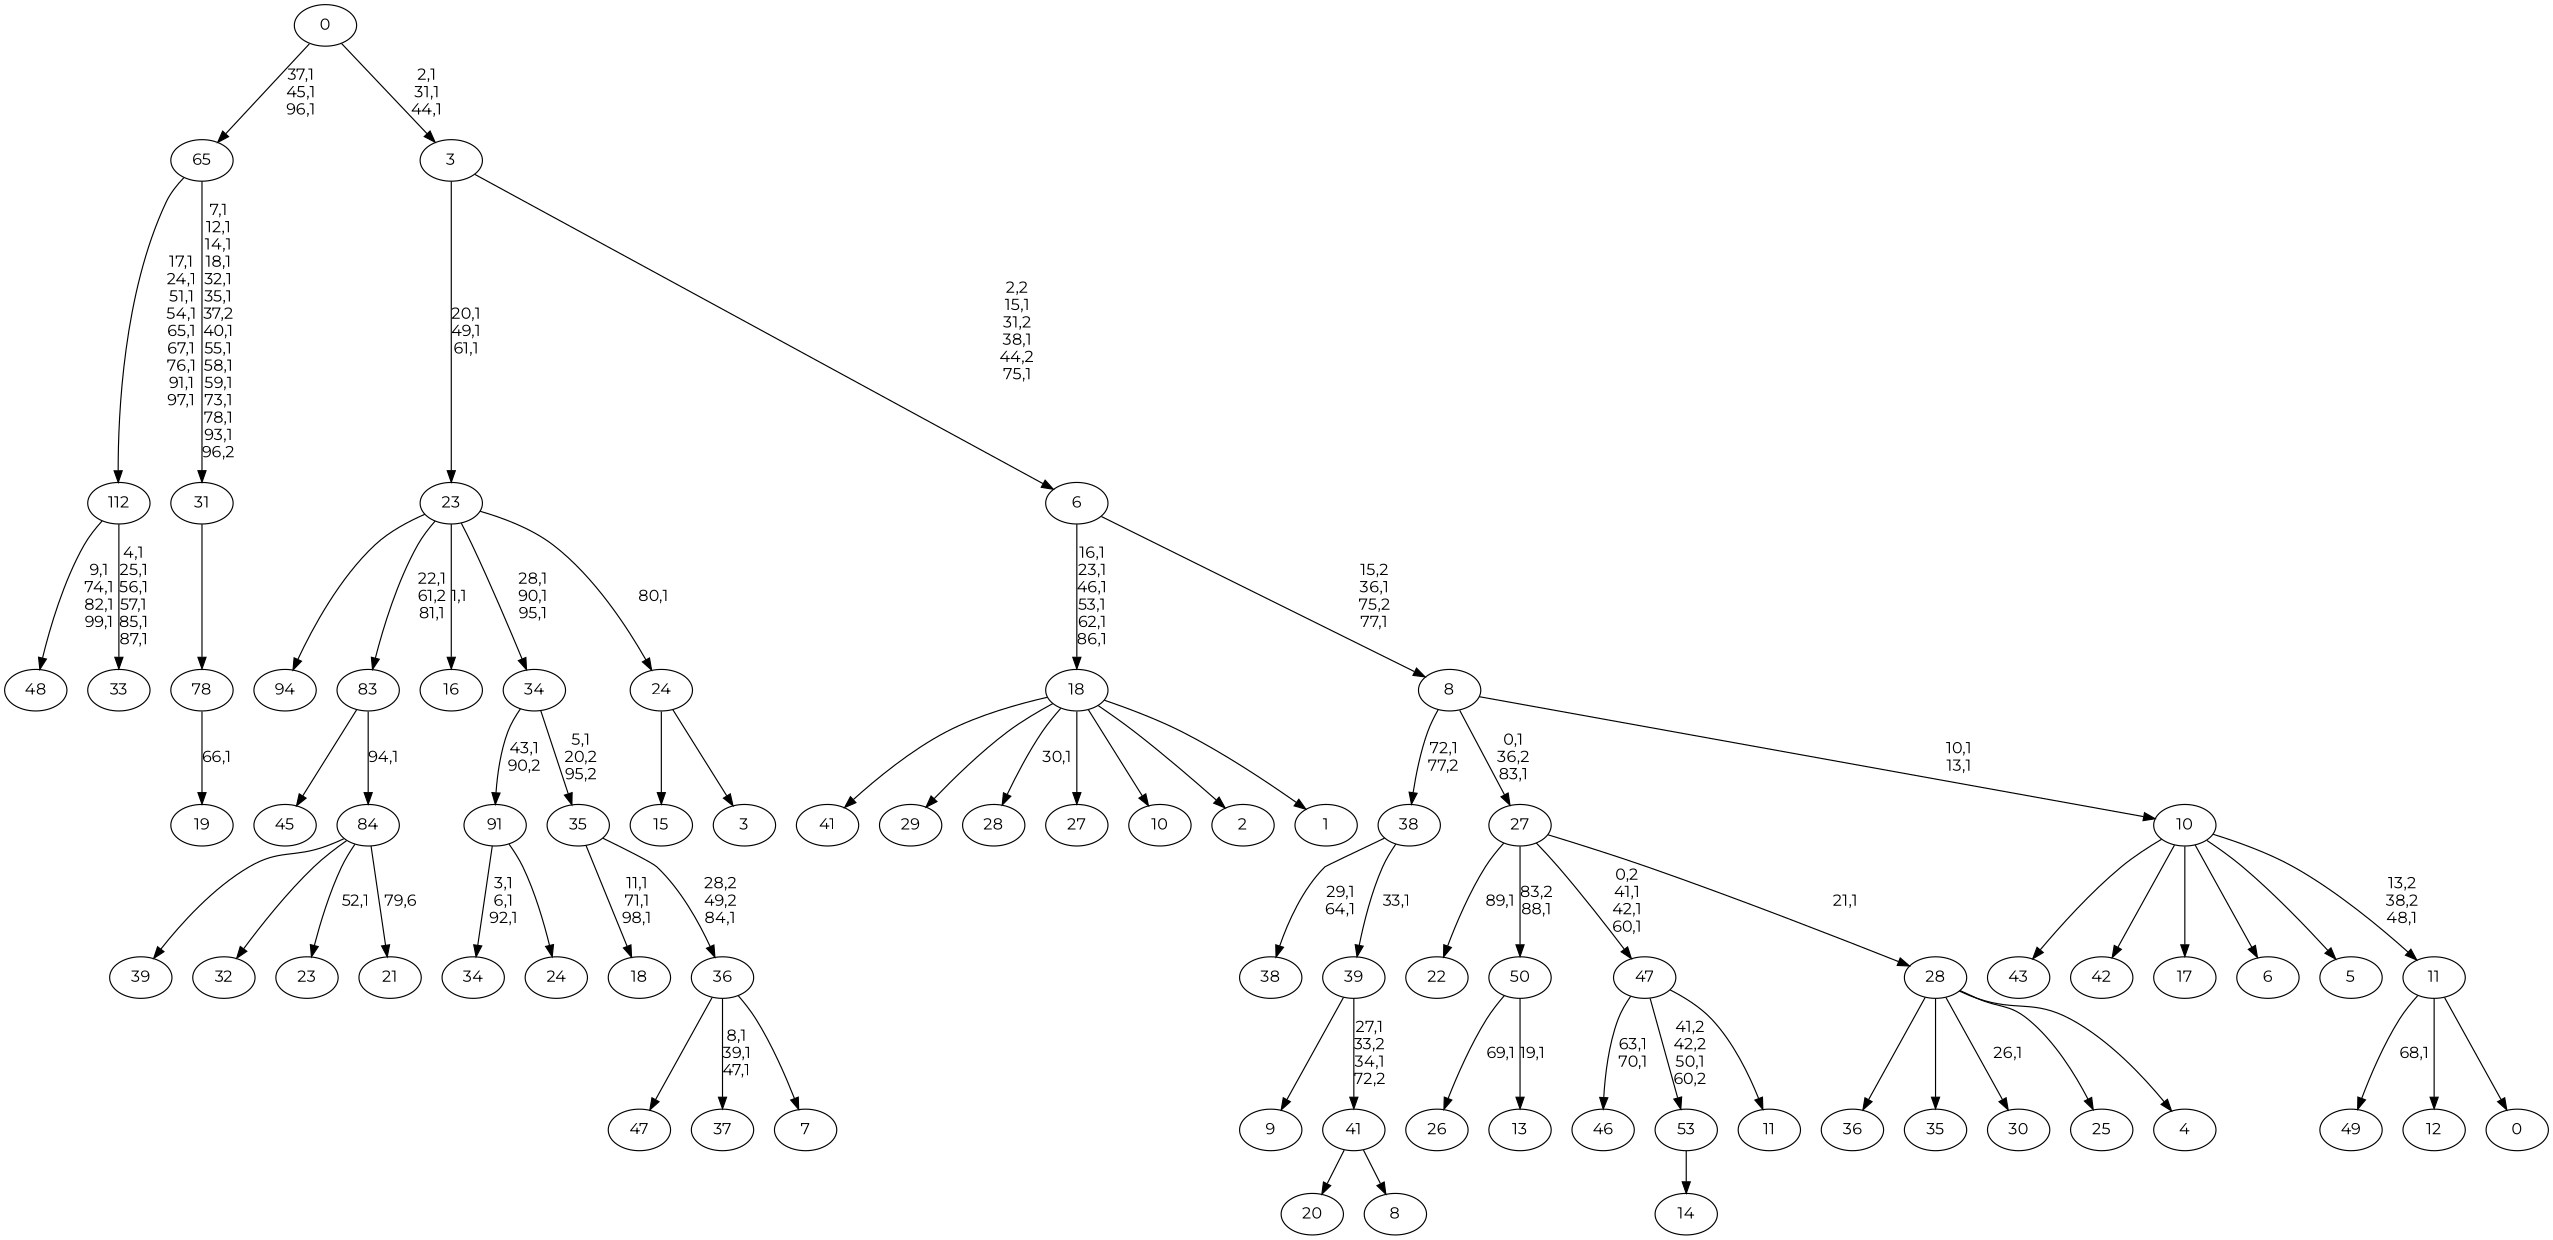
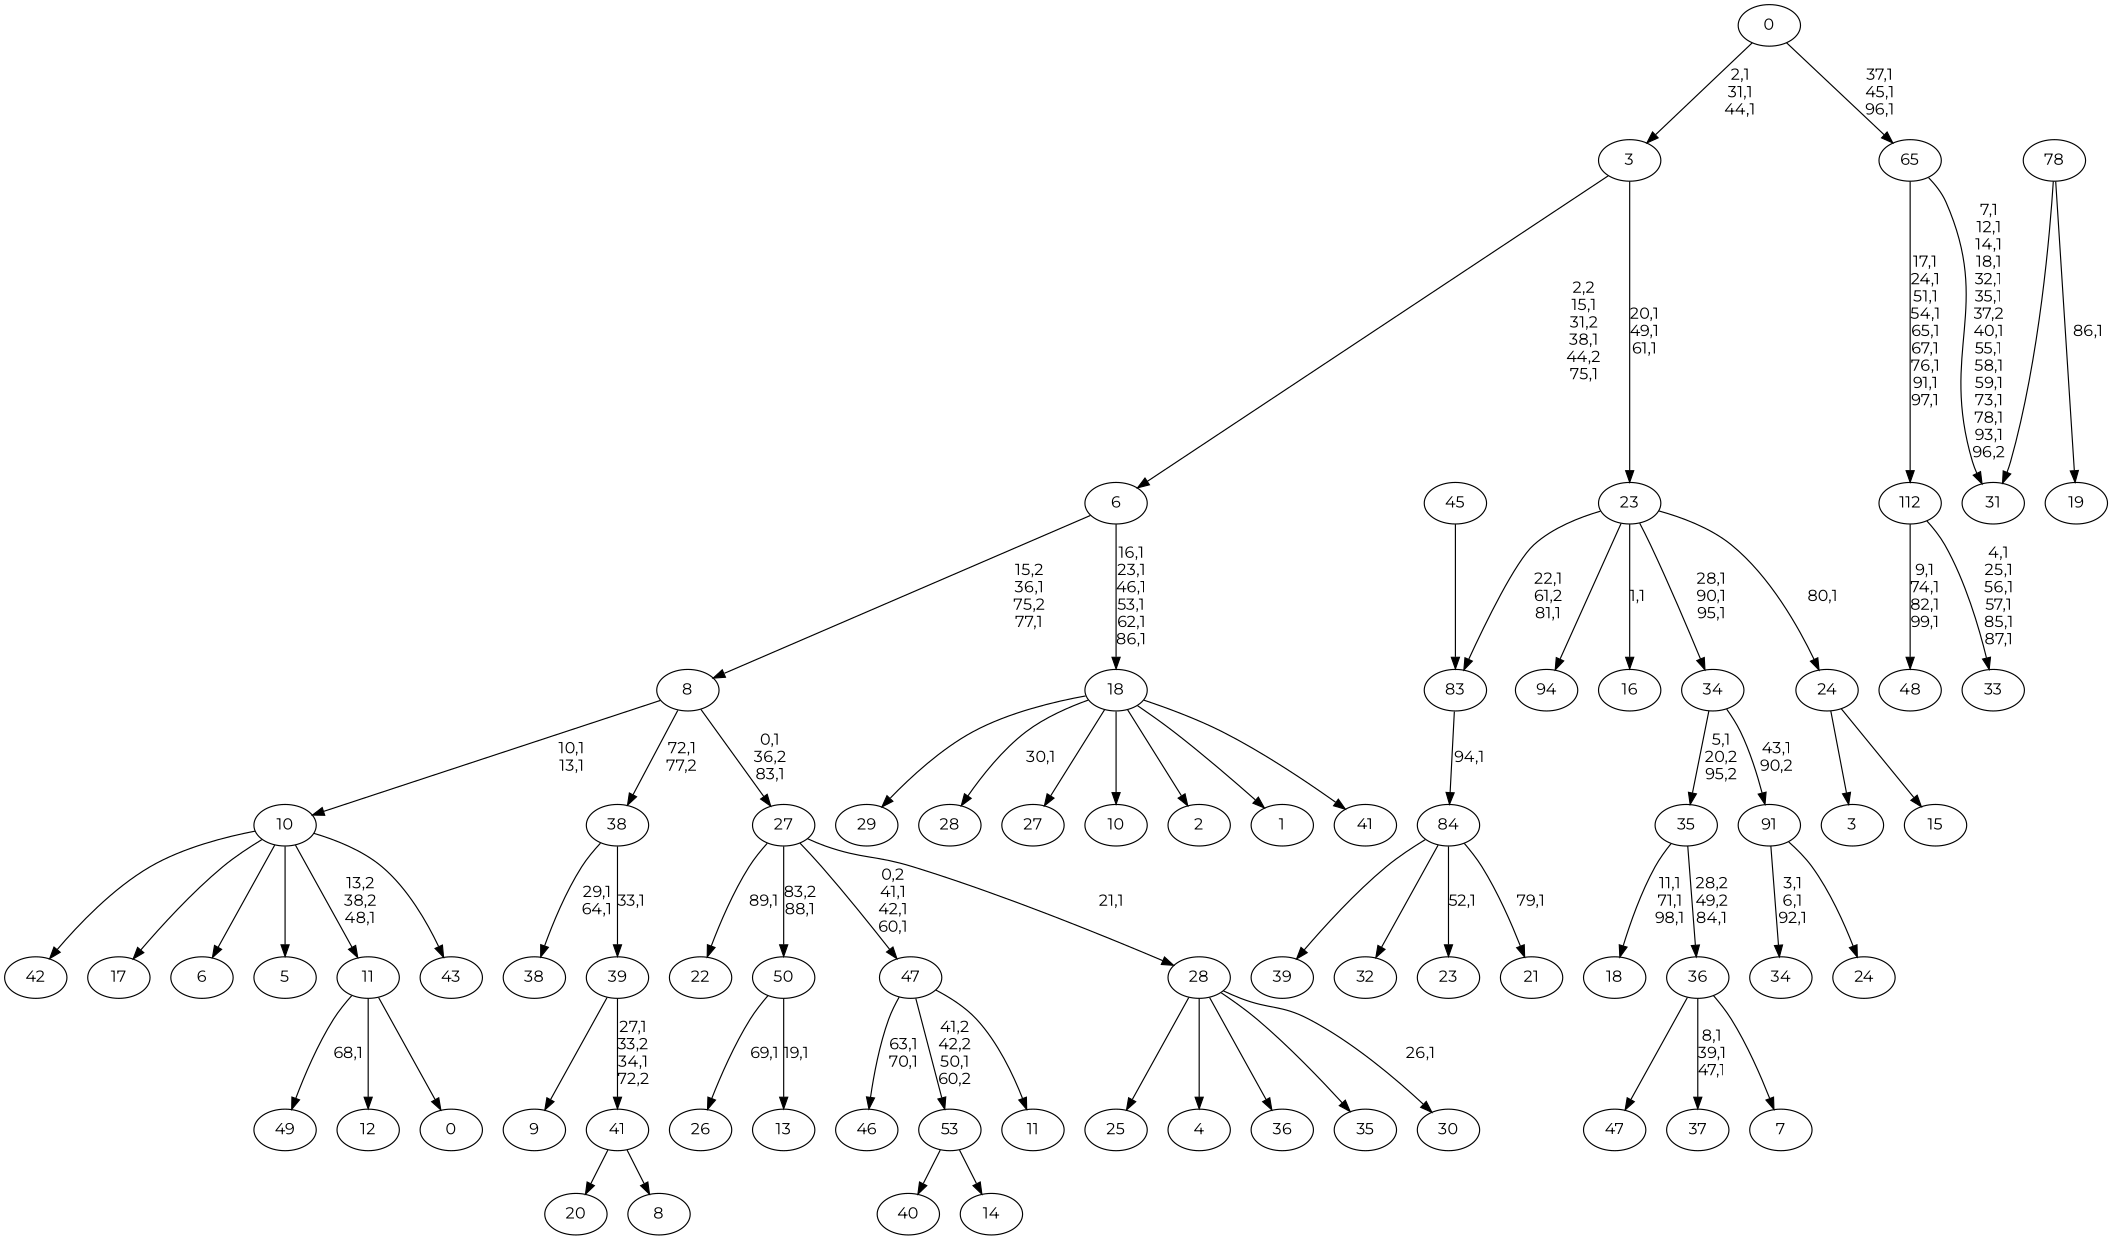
edge "31" -> "78": reversed
edge "83" -> "45": reversed
edge "78" -> "19": label "66,1" -> "86,1"
edge "84" -> "21": label "79,6" -> "79,1"
node "40": added
